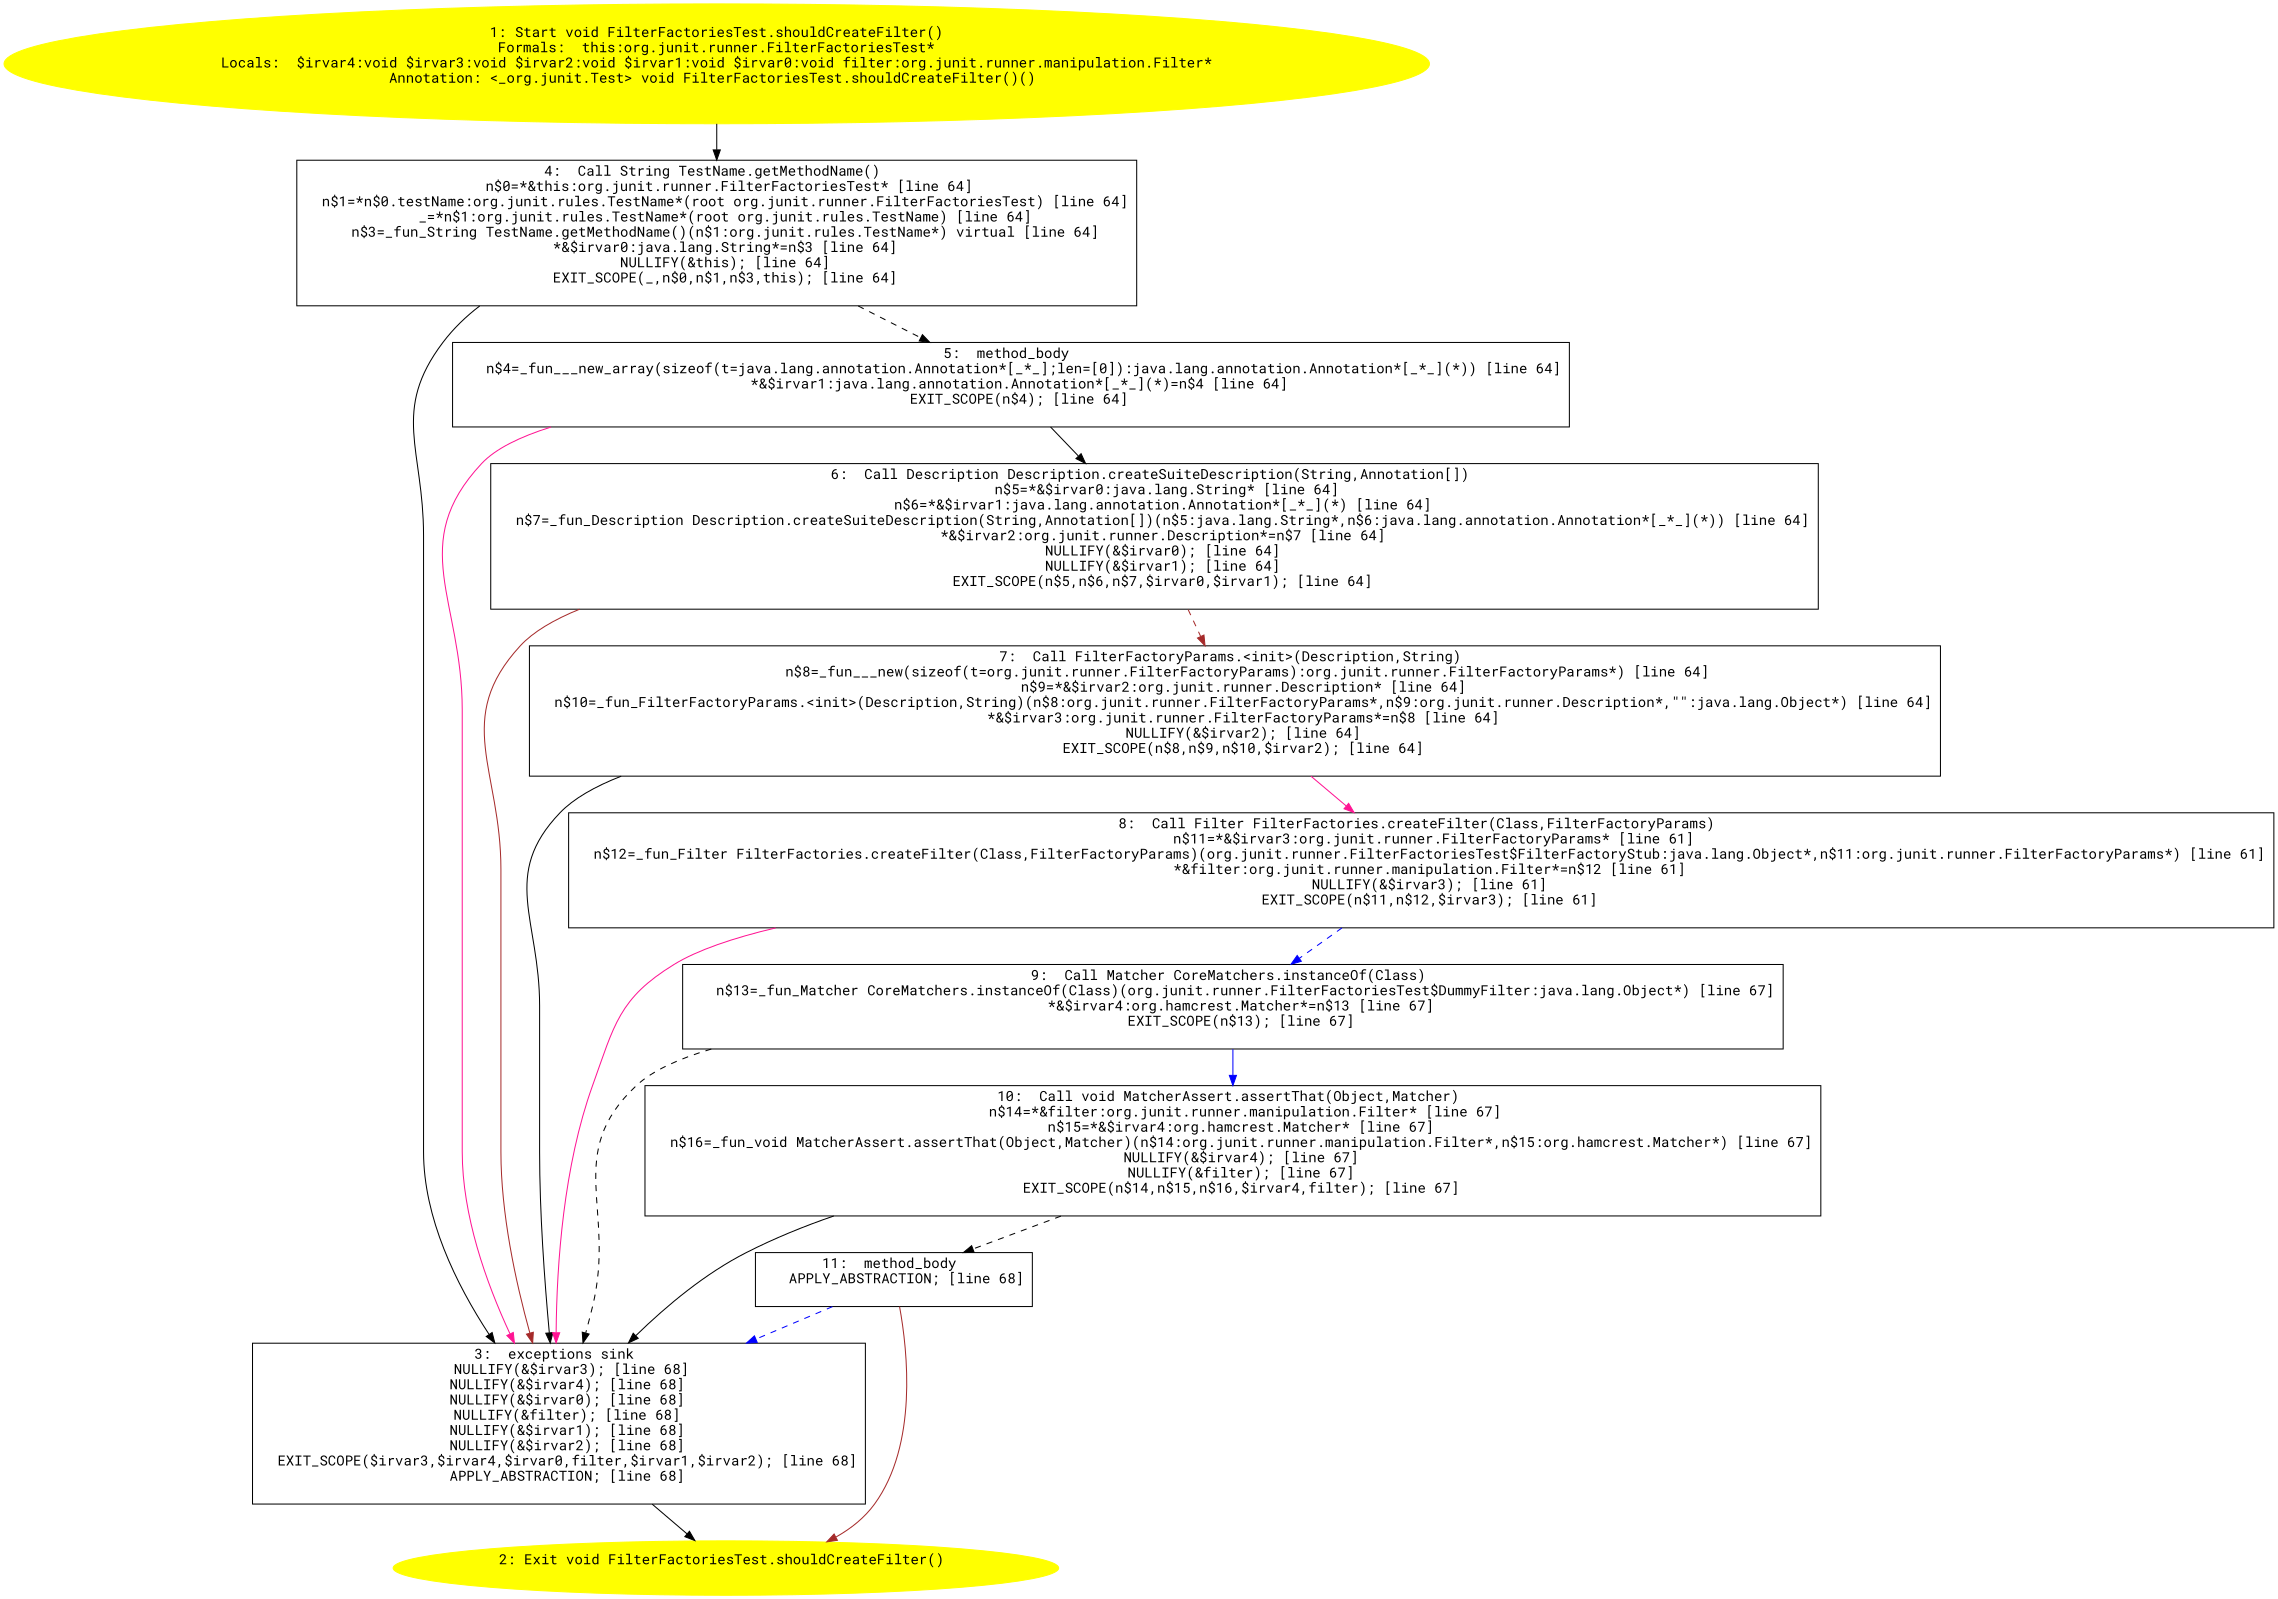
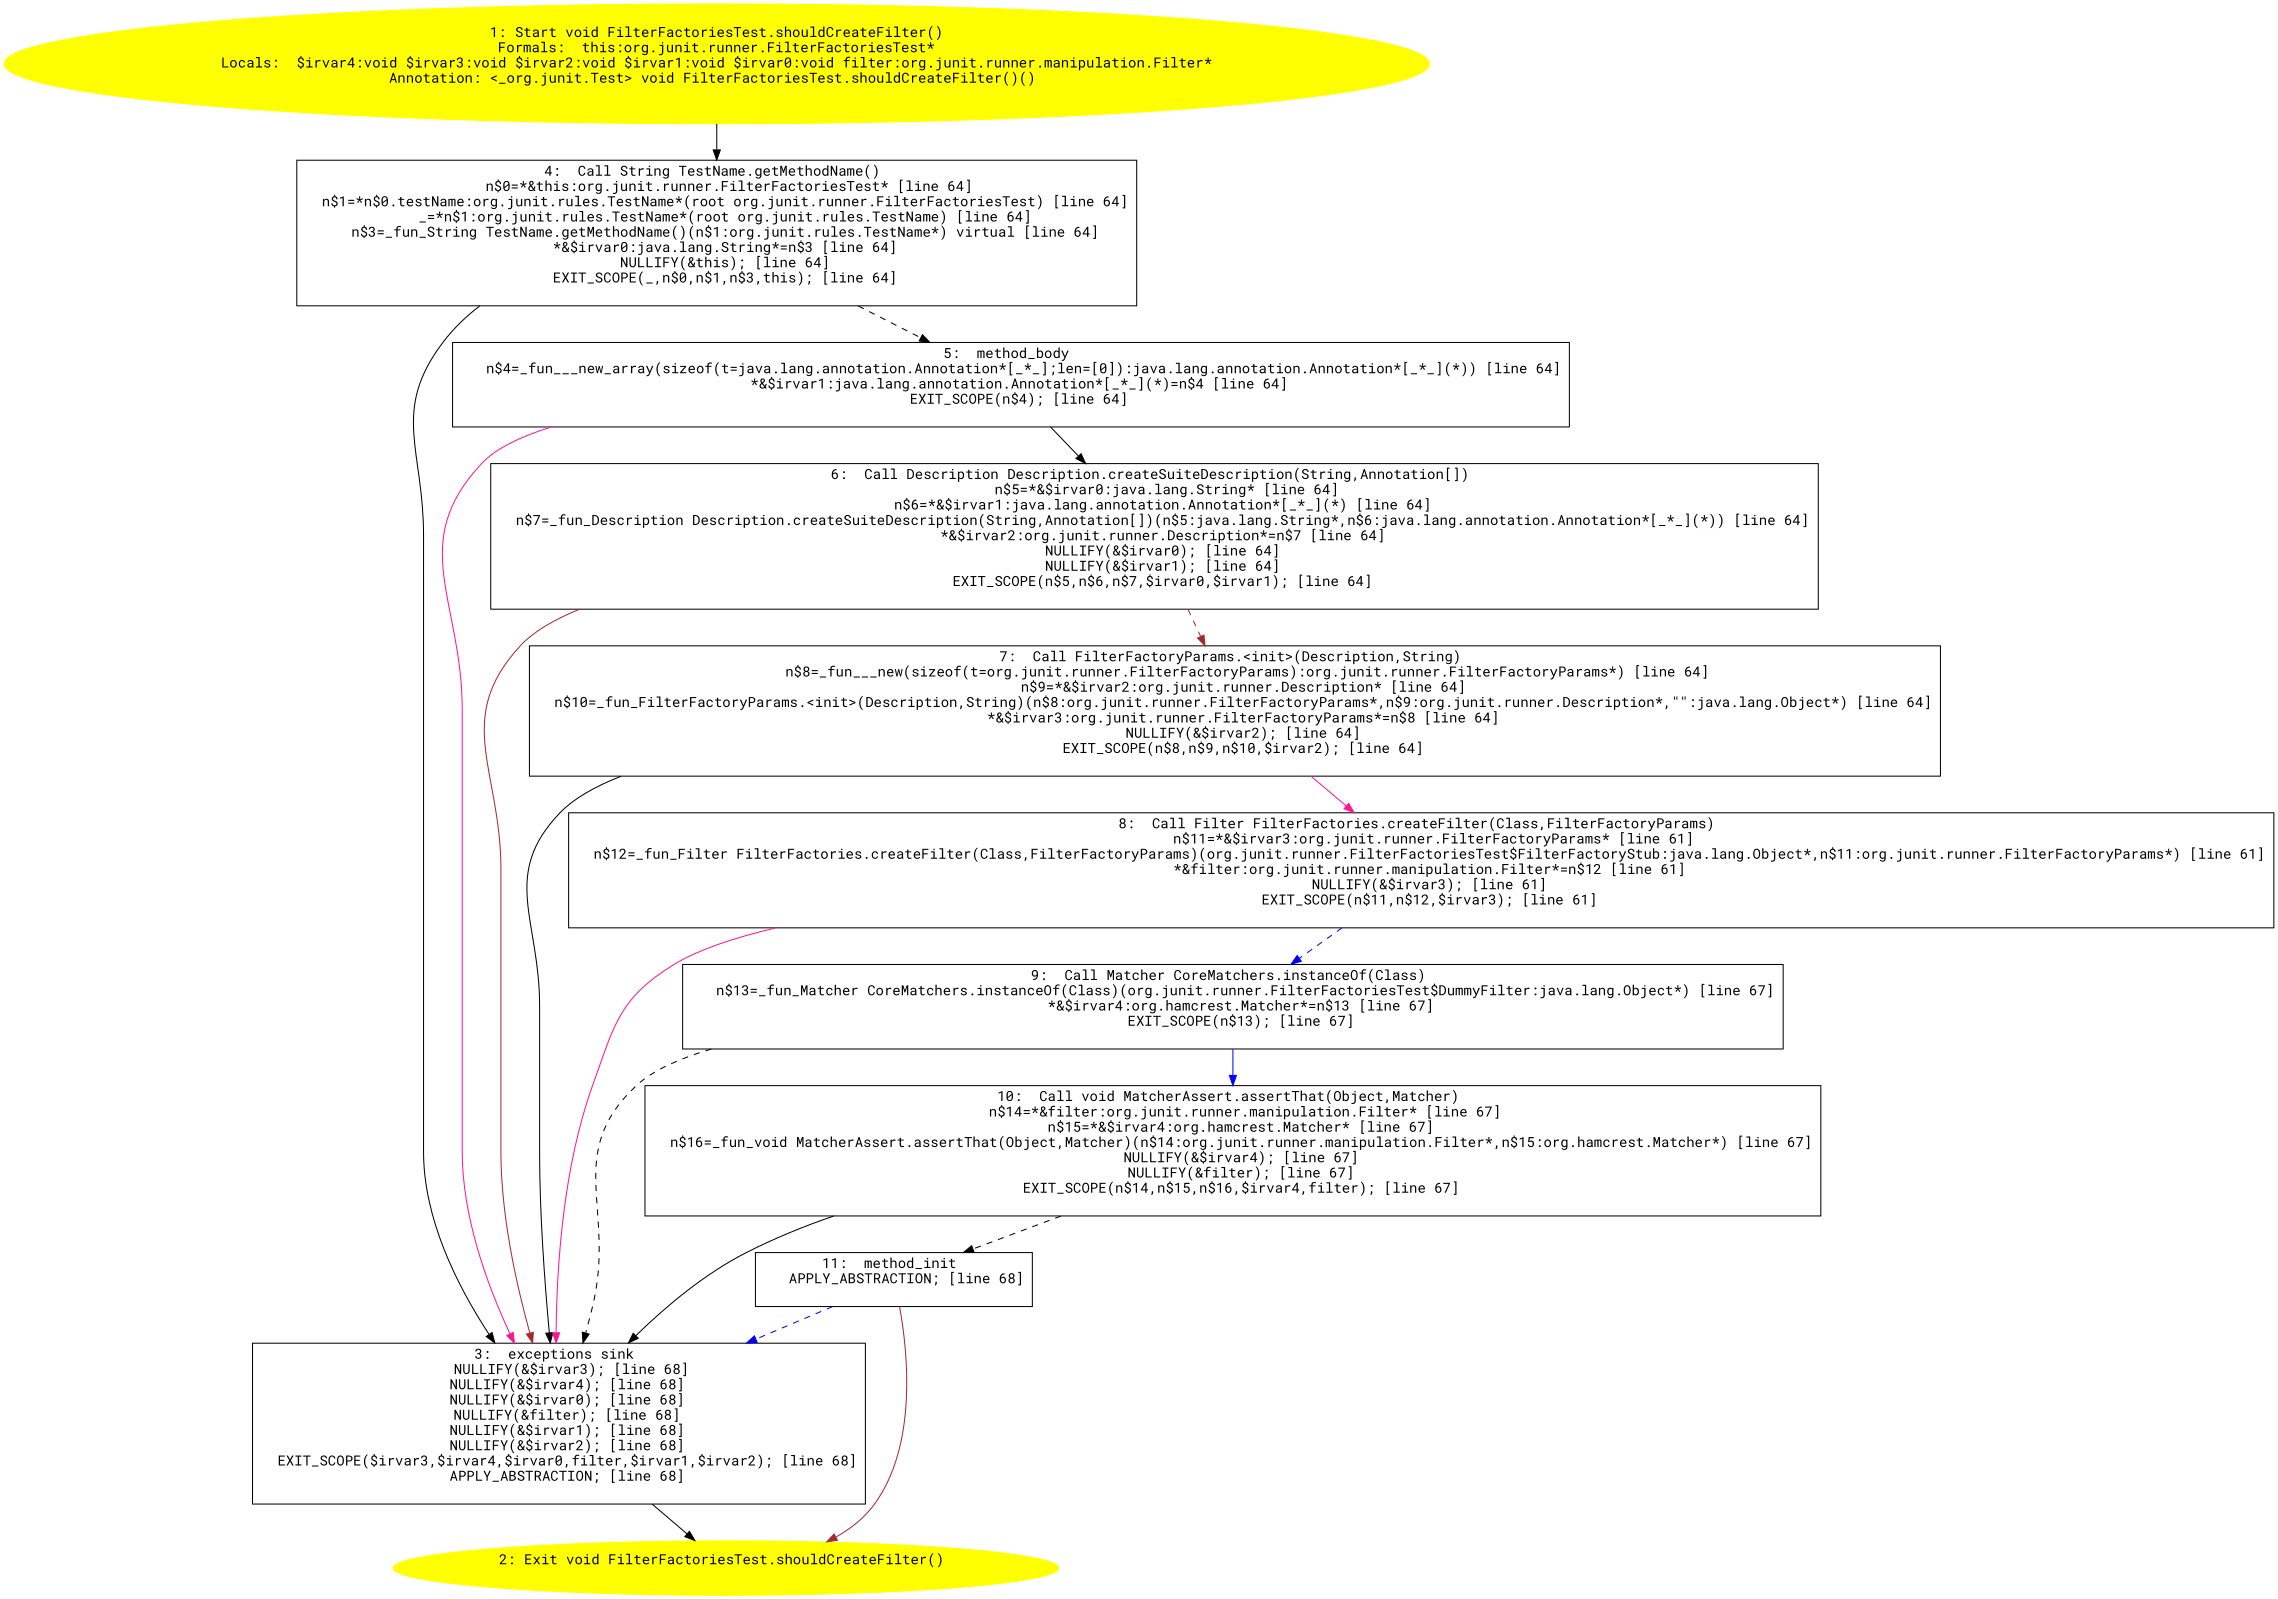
node "11:  method_body APPLY_ABSTRACTION; [line 68]": label "11:  method_body APPLY_ABSTRACTION; [line 68]" -> "11:  method_init APPLY_ABSTRACTION; [line 68]"
